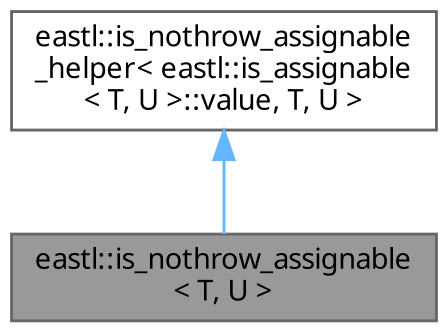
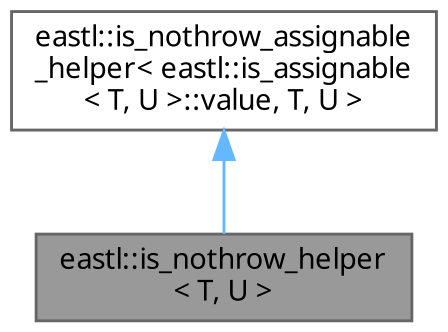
node "eastl::is_nothrow_assignable < T, U >": label "eastl::is_nothrow_assignable < T, U >" -> "eastl::is_nothrow_helper < T, U >"
